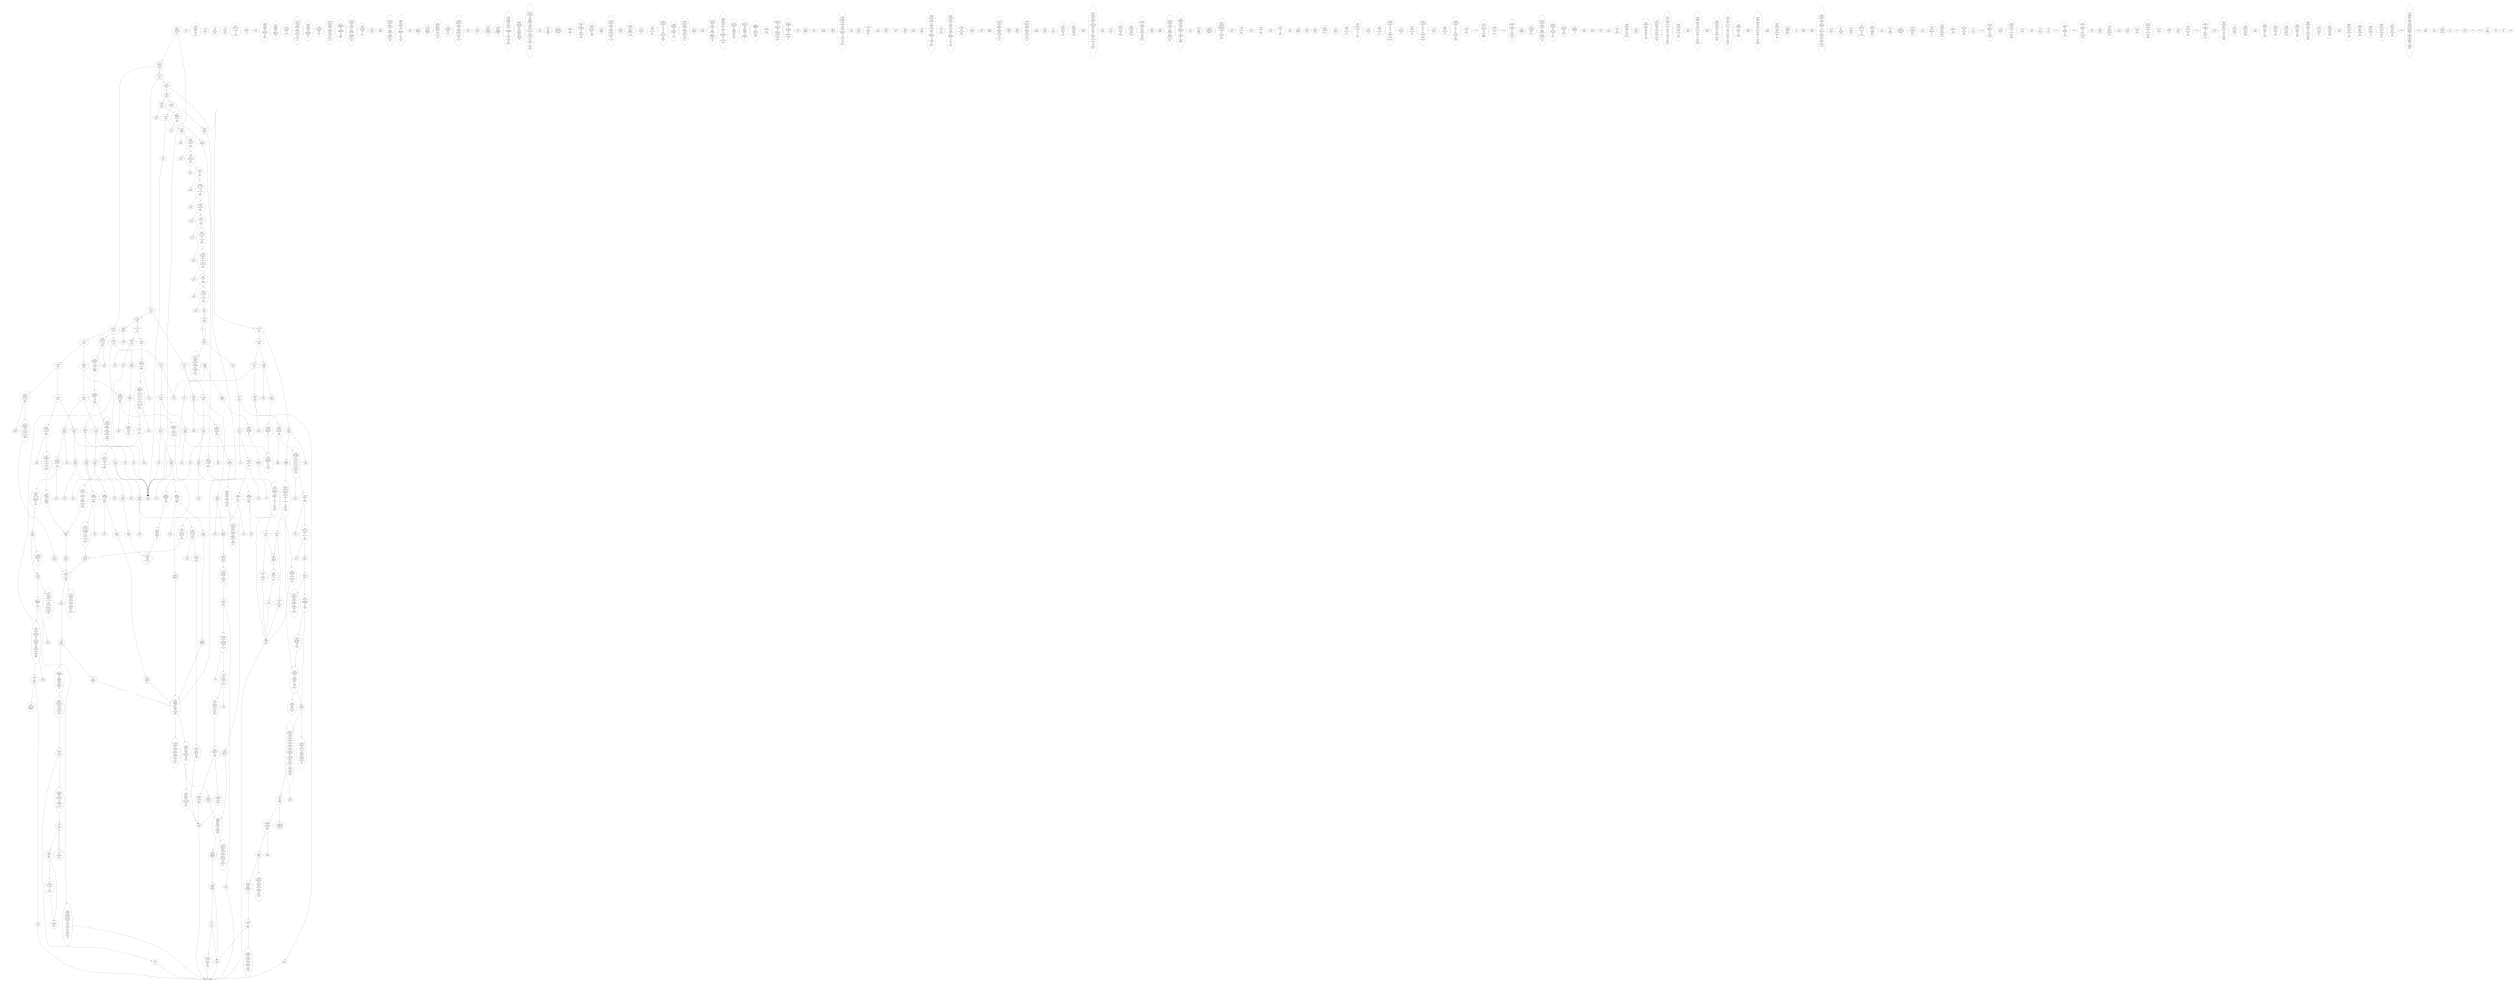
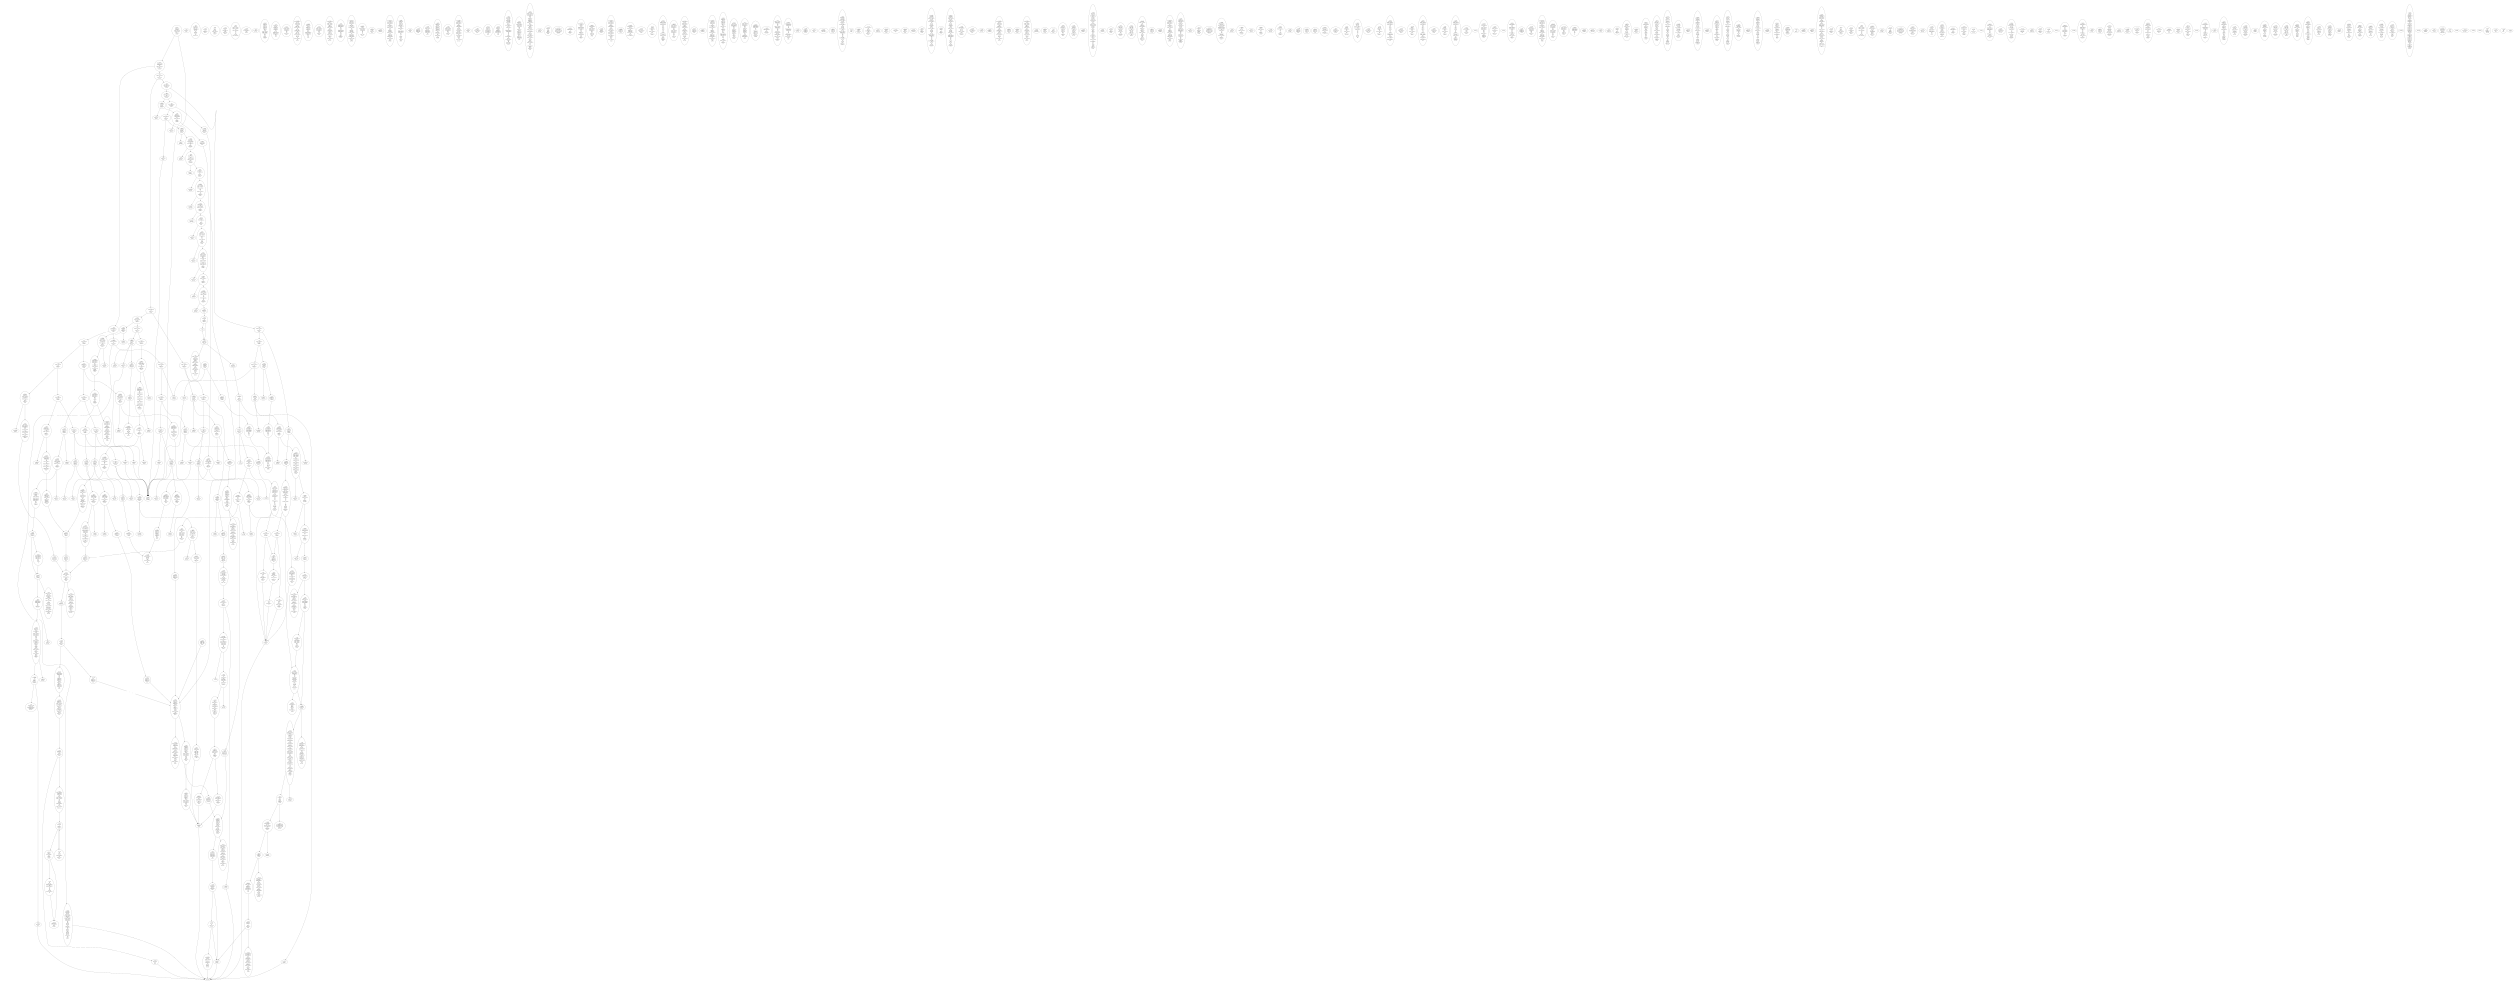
node "# 0x30c JUMPDEST CALLDATALOAD PUSHX Data JUMP": removed
